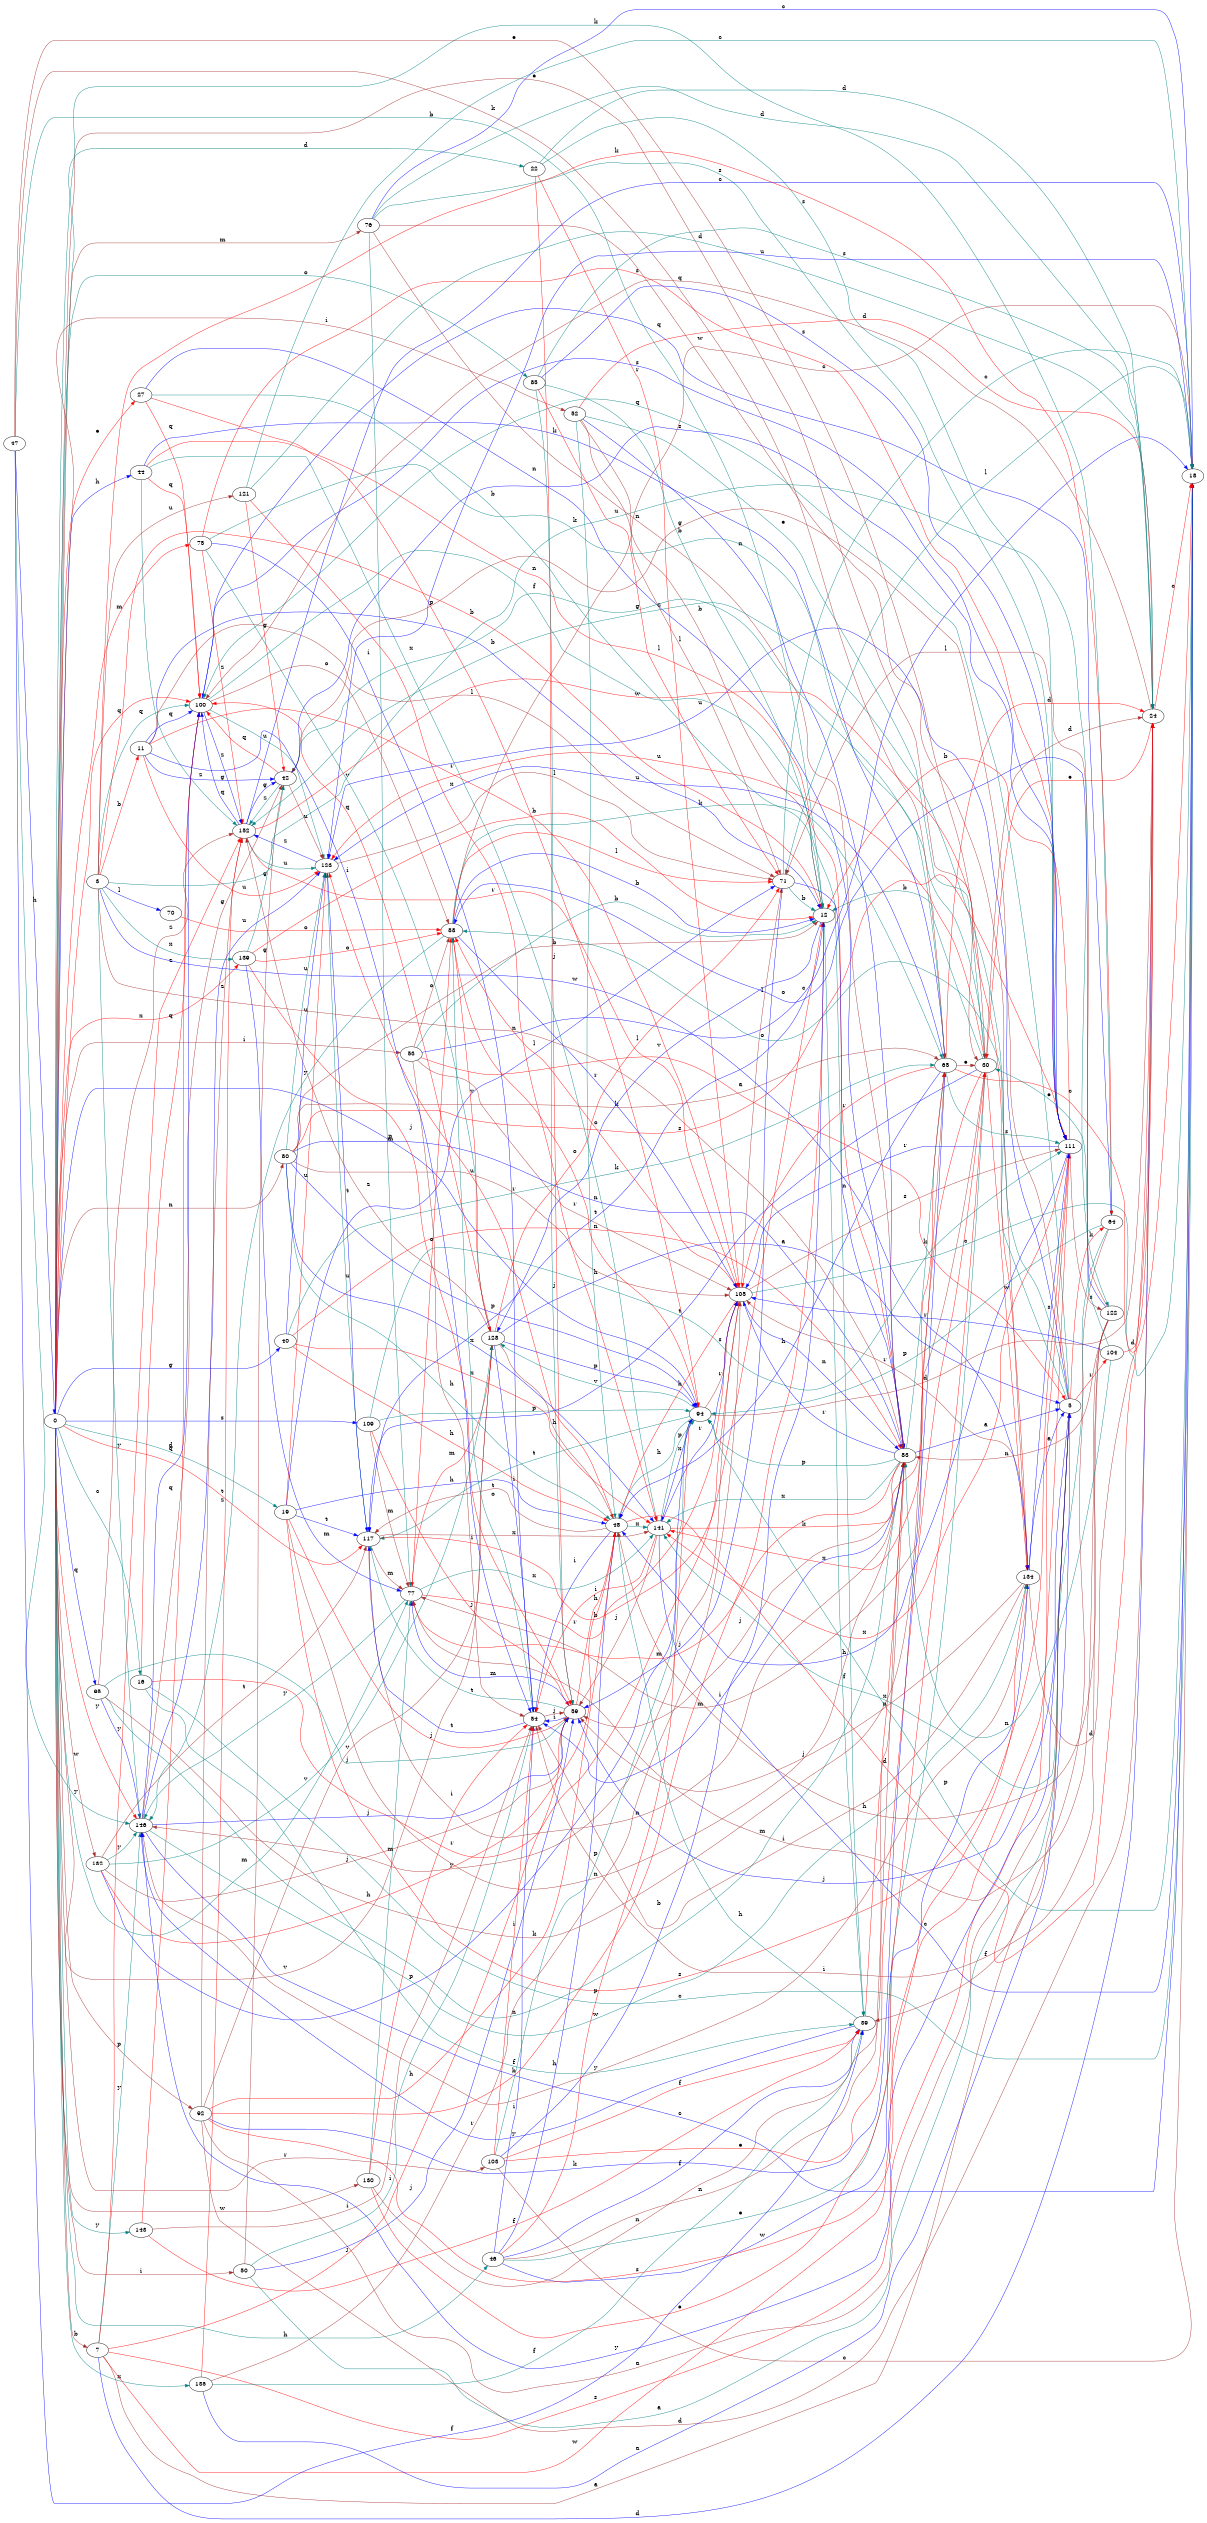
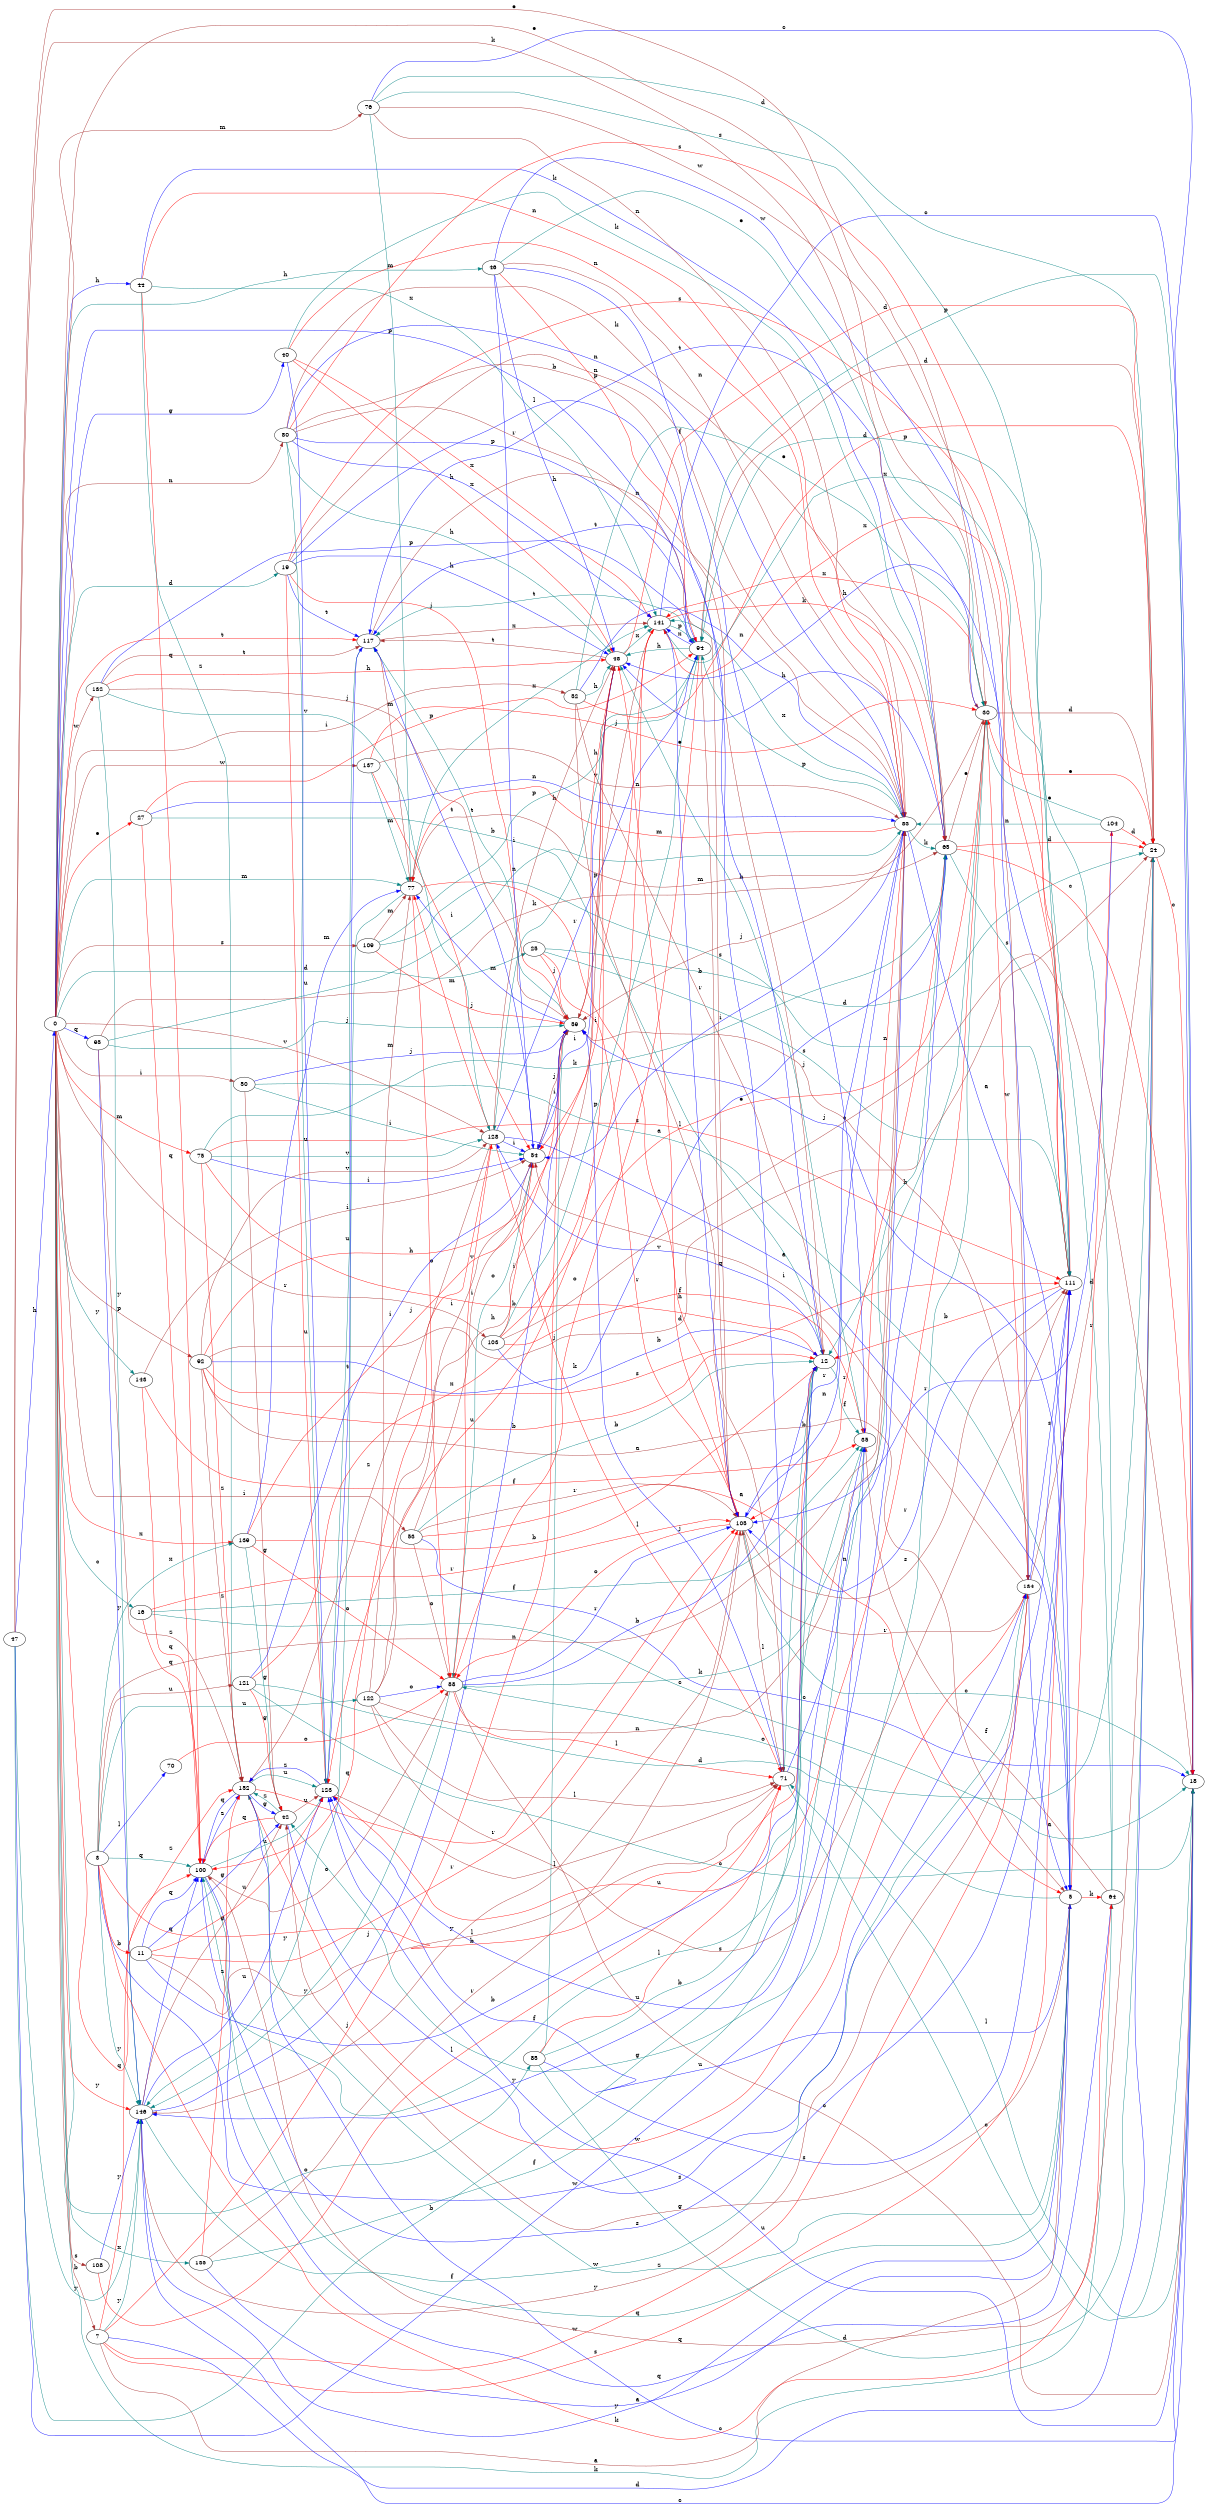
node "22": label "22" -> "25"
edge "85" -> "24": label "s" -> "d"
edge "11" -> "54": now "121" -> "54"
edge "111" -> "122": reversed
edge "117" -> "12": now "75" -> "12"
edge "94" -> "105": label "r" -> "q"
edge "0" -> "109": color blue -> brown
node "39": label "39" -> "35"
node "130": label "130" -> "137"
node "108": added
